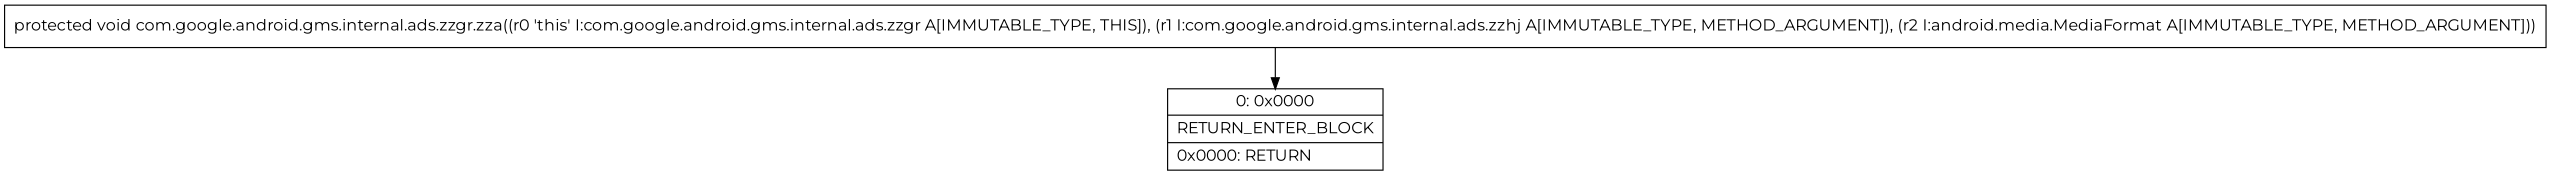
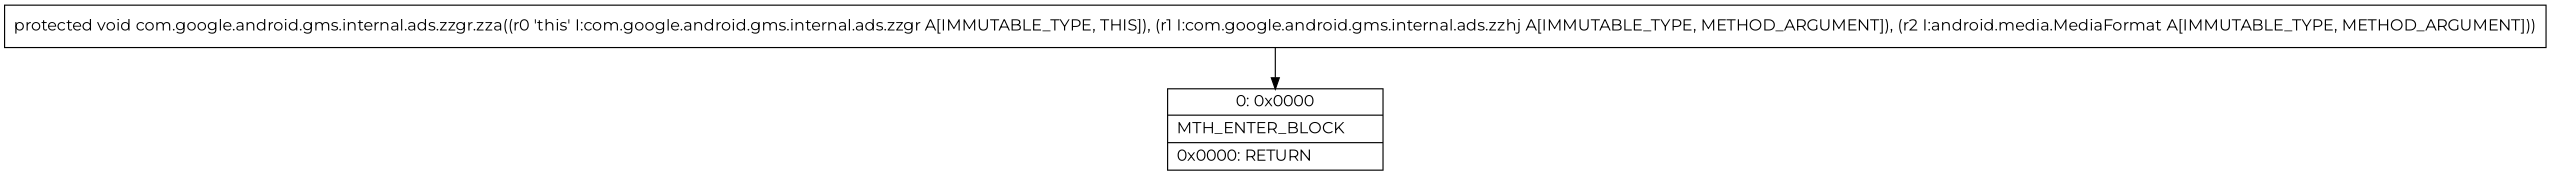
node "0: 0x0000": text "RETURN_ENTER_BLOCK" -> "MTH_ENTER_BLOCK"
